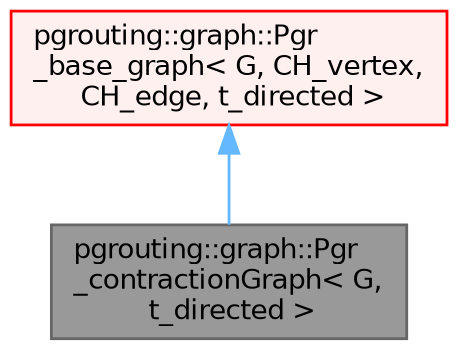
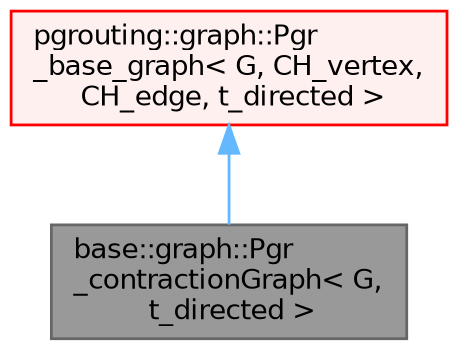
node "pgrouting::graph::Pgr _contractionGraph< G, t_directed >": label "pgrouting::graph::Pgr _contractionGraph< G, t_directed >" -> "base::graph::Pgr _contractionGraph< G, t_directed >"
